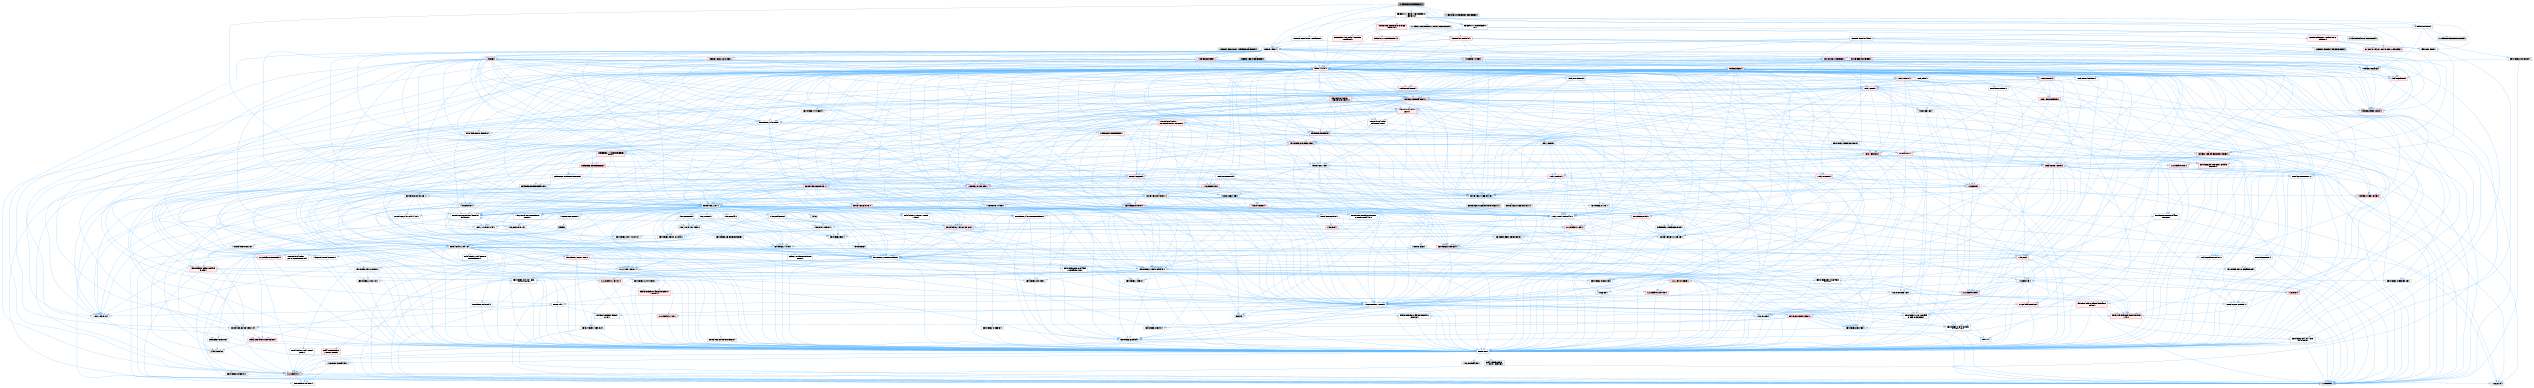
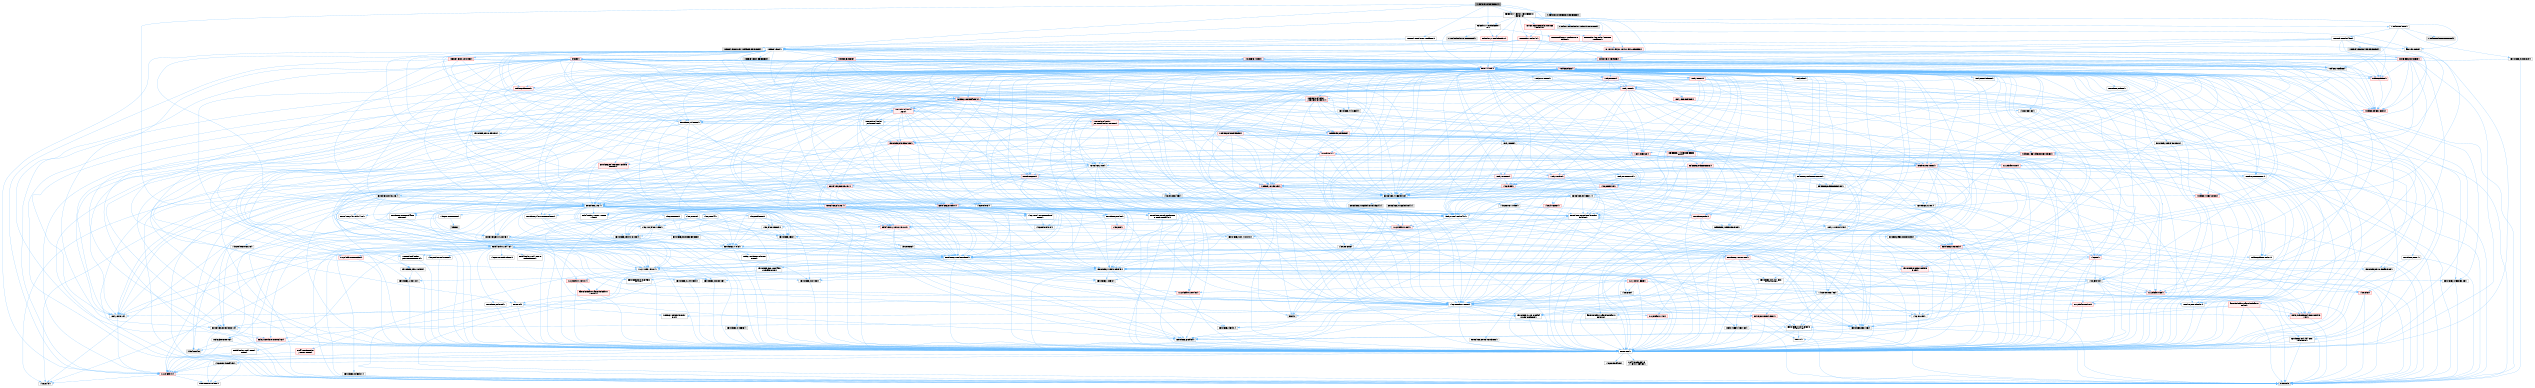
node "limits": removed
node "Misc/CompressionFlags.h": added
